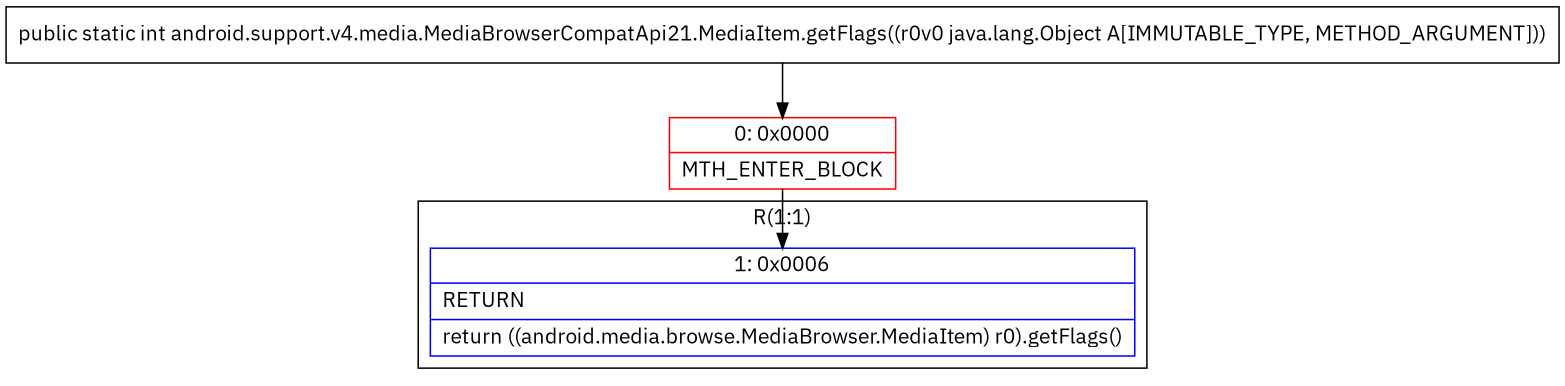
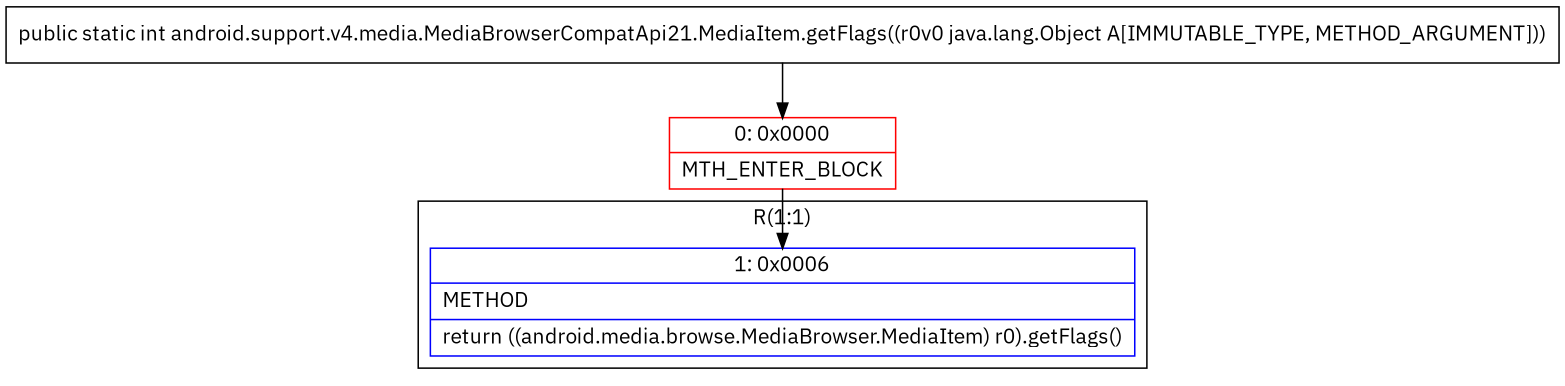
node "1: 0x0006": text "RETURN" -> "METHOD"
